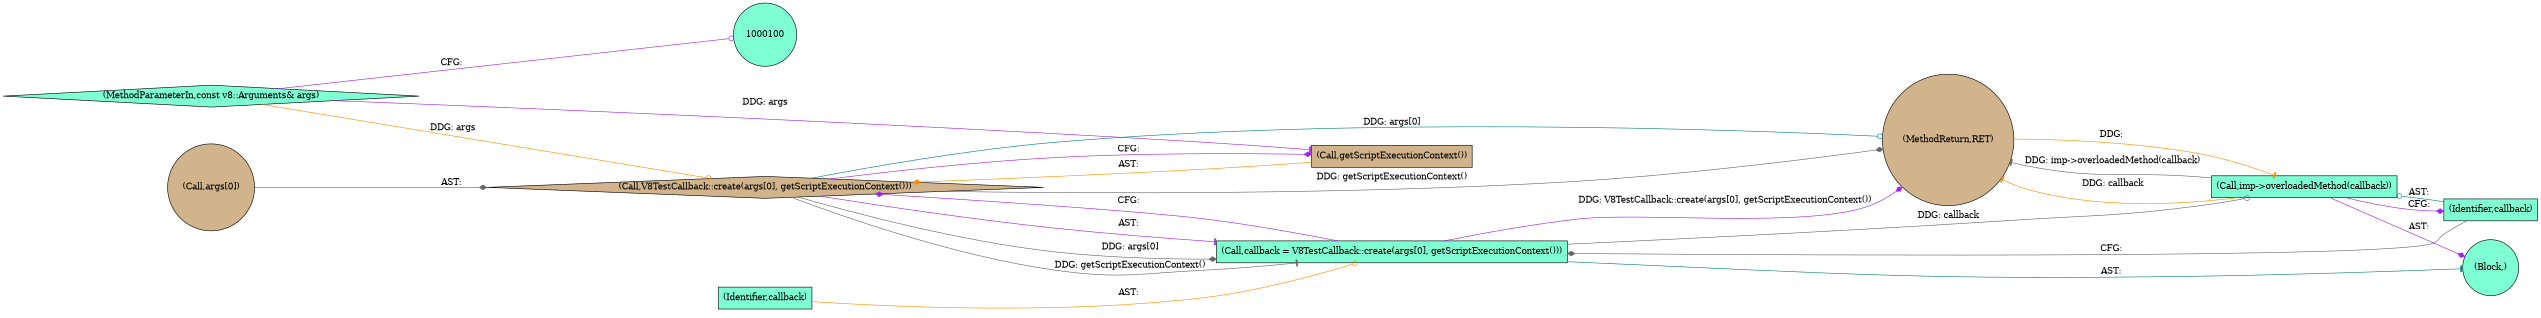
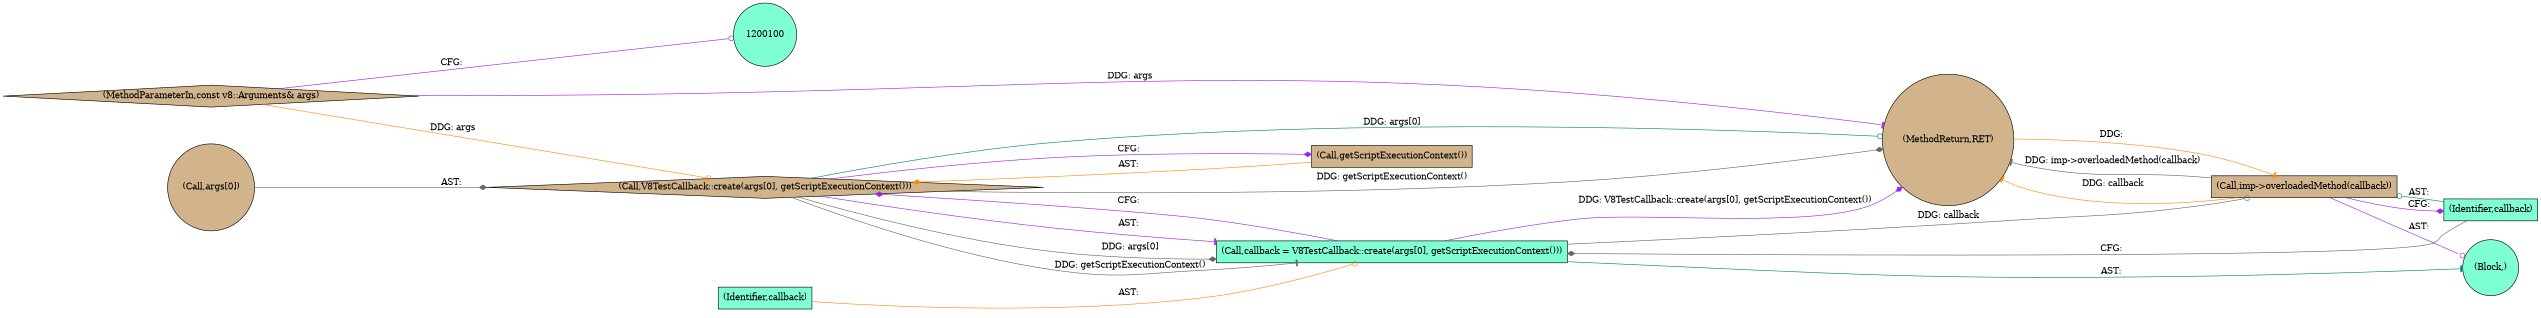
node "1000100": label "1000100" -> "1200100"
node "(MethodParameterIn,const v8::Arguments& args)": fillcolor aquamarine -> tan
edge "(MethodParameterIn,const v8::Arguments& args)" -> "(Call,getScriptExecutionContext())": now "(MethodParameterIn,const v8::Arguments& args)" -> "(MethodReturn,RET)"
node "(Call,imp->overloadedMethod(callback))": fillcolor aquamarine -> tan
edge "(Call,imp->overloadedMethod(callback))" -> "(Block,)": arrowhead diamond -> odot
